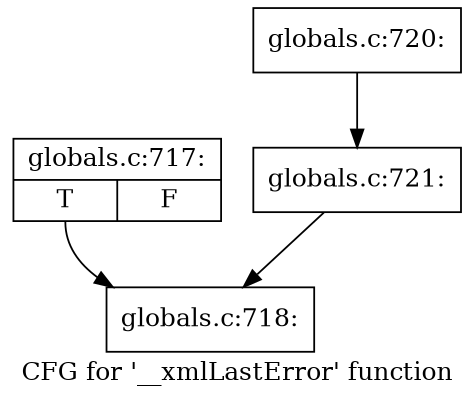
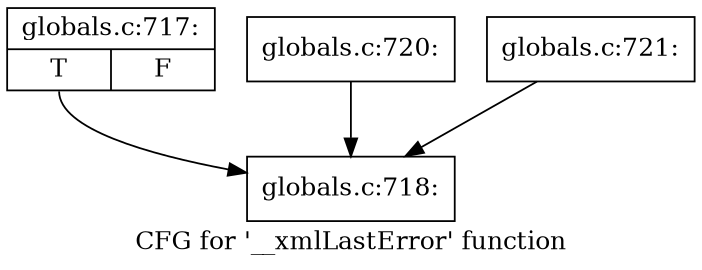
edge "globals.c:720:" -> "globals.c:721:": now "globals.c:720:" -> "globals.c:718:"
